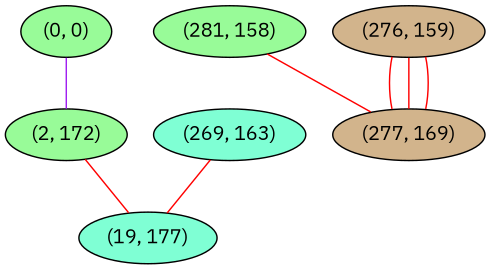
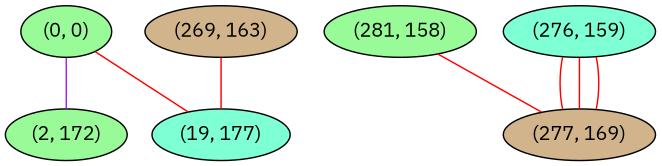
node "(276, 159)": fillcolor tan -> aquamarine
node "(269, 163)": fillcolor aquamarine -> tan
edge "(2, 172)" -- "(19, 177)": now "(0, 0)" -- "(19, 177)"
